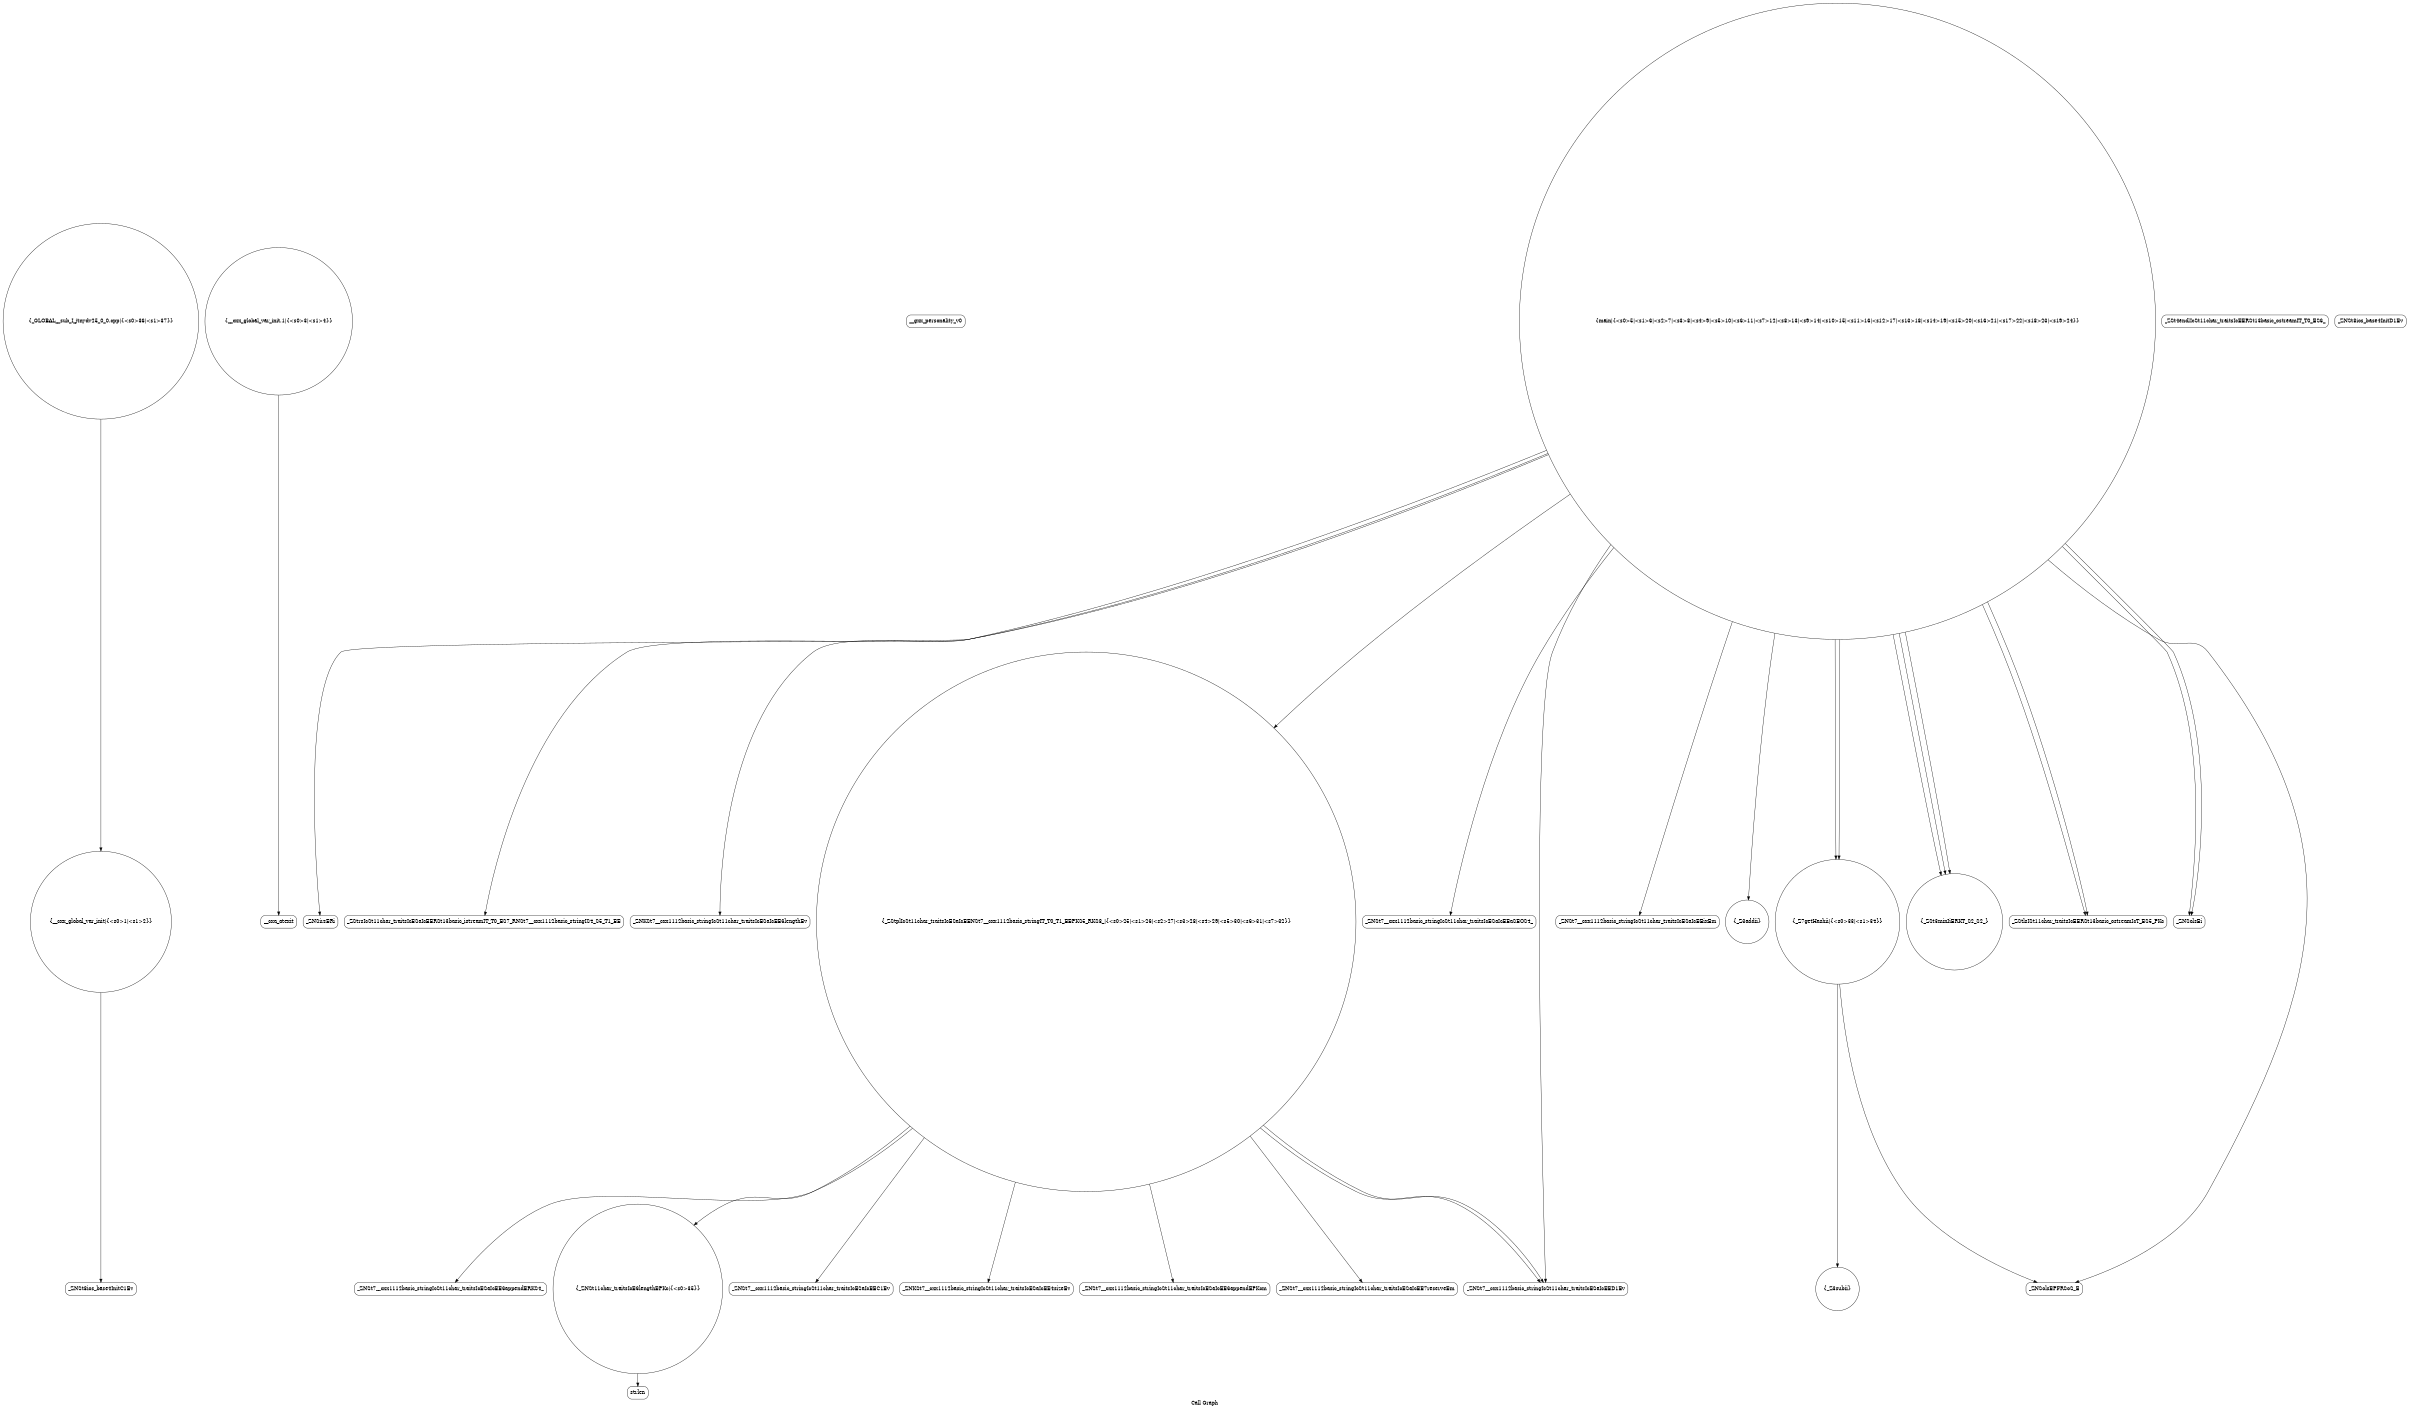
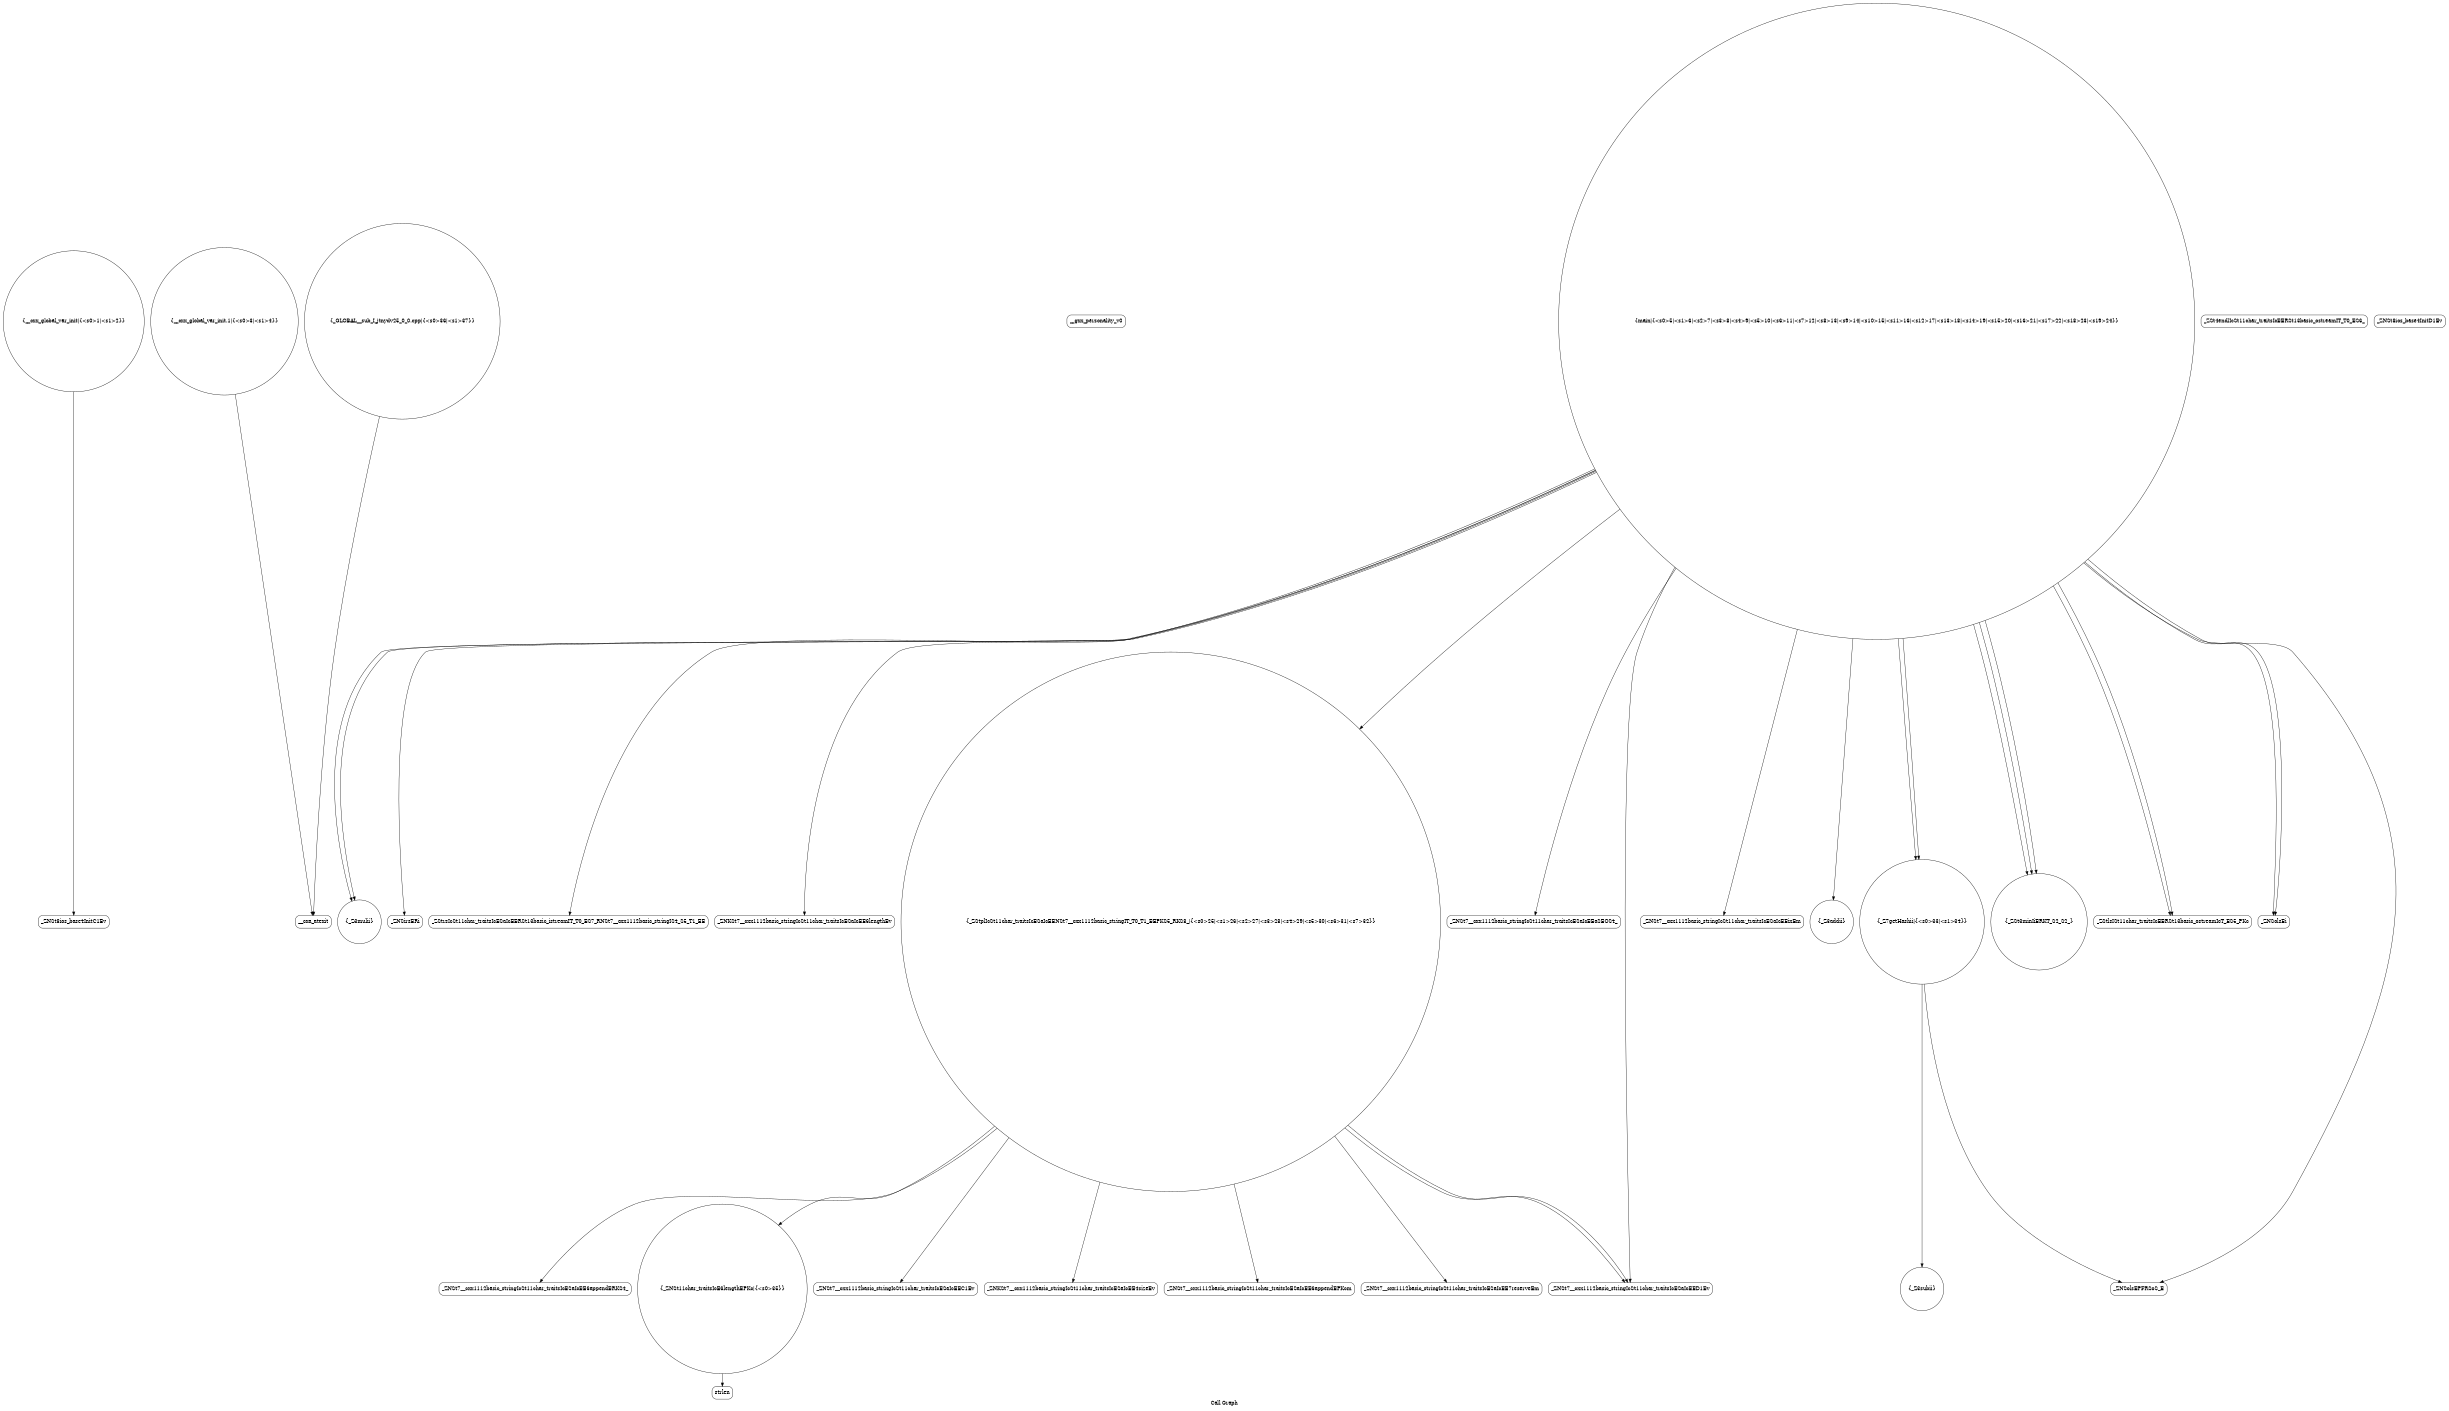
edge "{_GLOBAL__sub_I_jtnydv25_0_0.cpp|{<s0>36|<s1>37}}" -> "{__cxx_global_var_init|{<s0>1|<s1>2}}": now "{_GLOBAL__sub_I_jtnydv25_0_0.cpp|{<s0>36|<s1>37}}" -> "__cxa_atexit"
node "{_Z3mulii}": added
